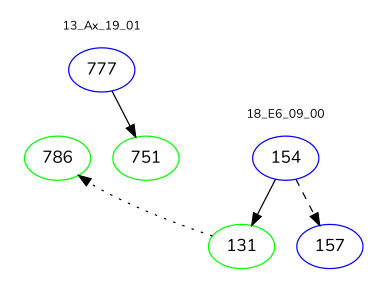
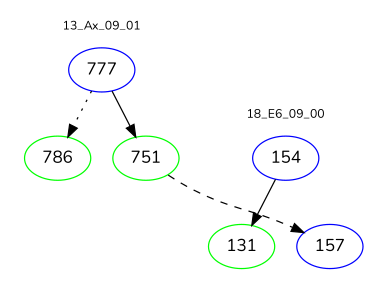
cluster "13_Ax_19_01": label "13_Ax_19_01" -> "13_Ax_09_01"
edge "154" -> "157": now "751" -> "157"
edge "131" -> "786": now "777" -> "786"
